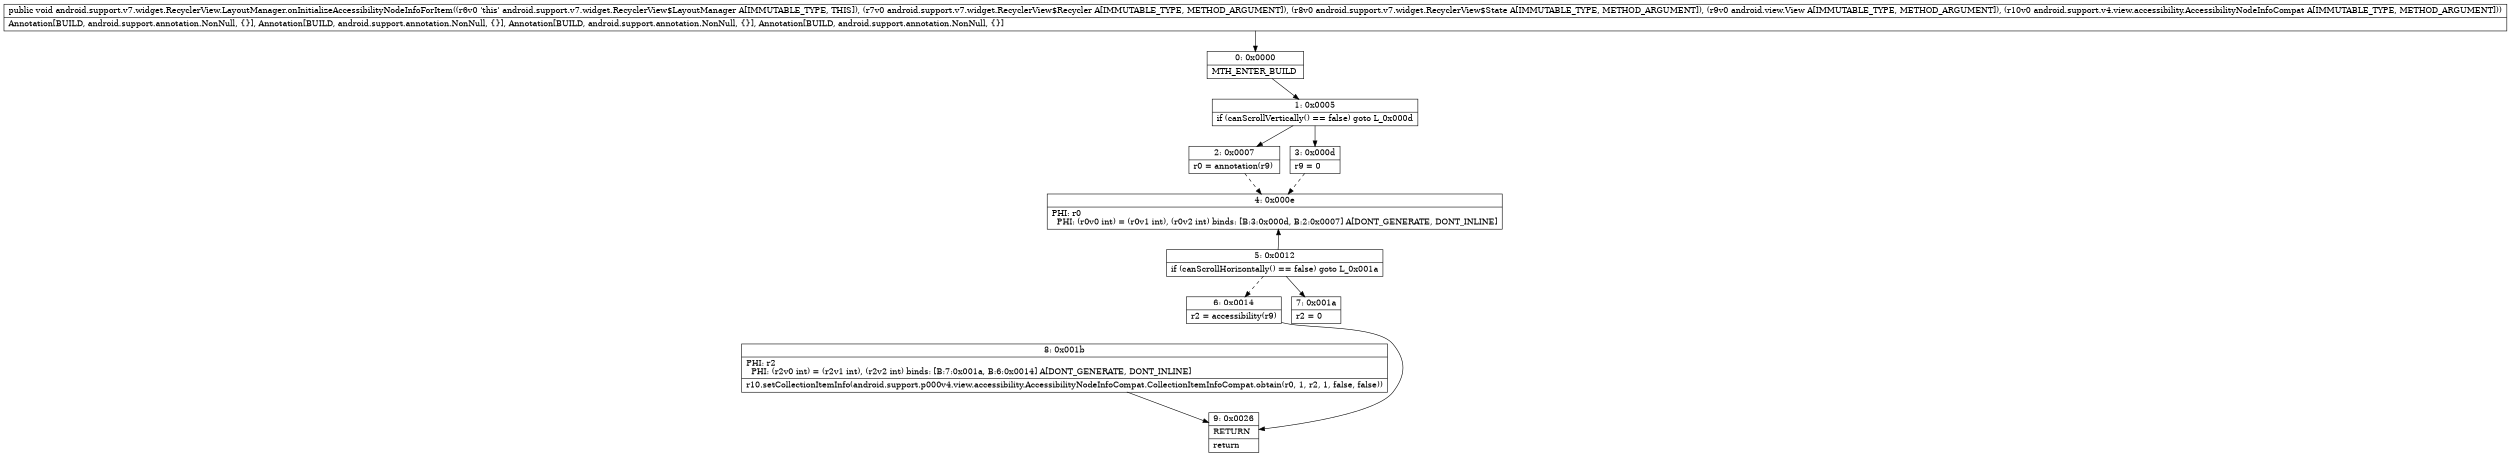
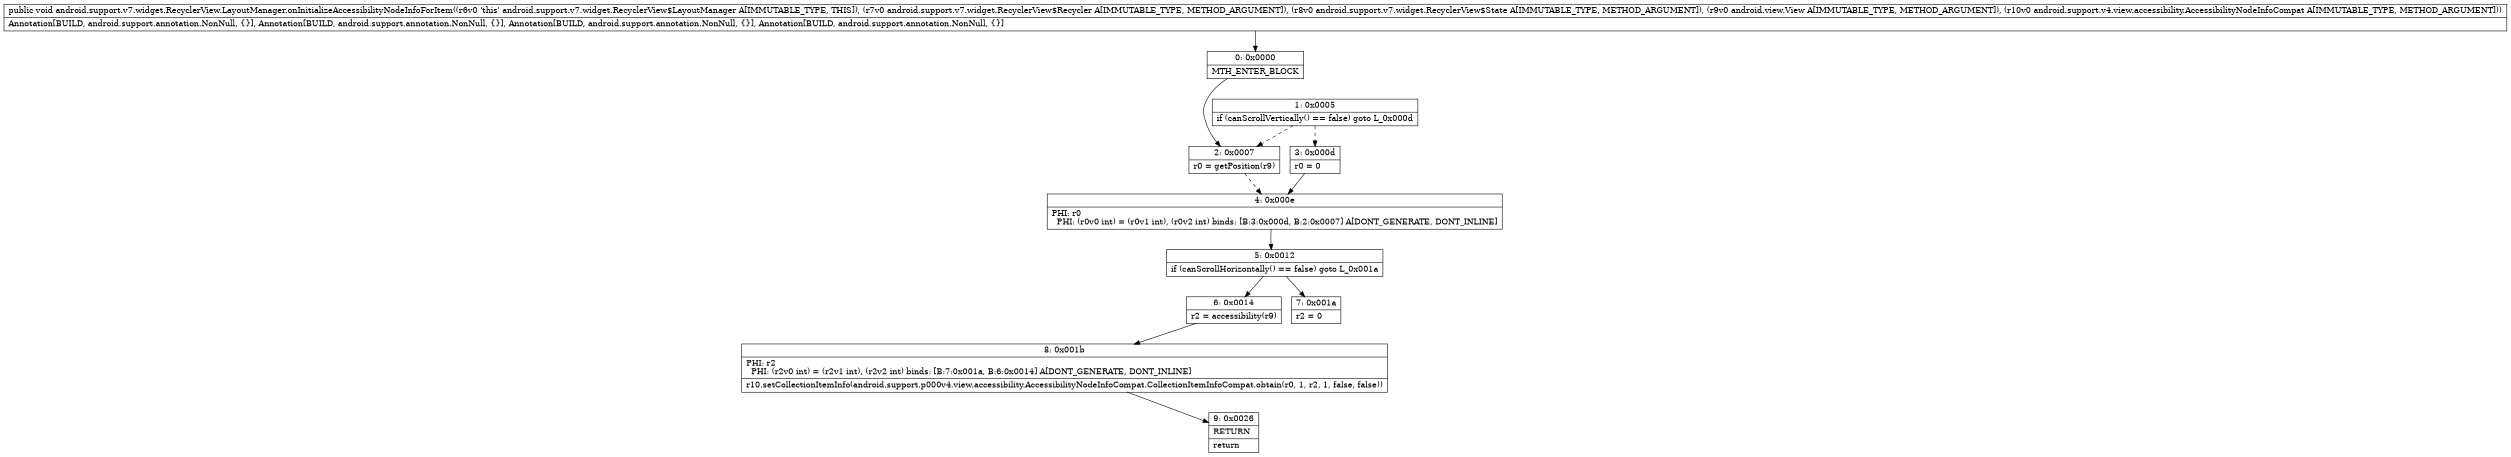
node "0: 0x0000": text "MTH_ENTER_BUILD" -> "MTH_ENTER_BLOCK"
edge "0: 0x0000" -> "1: 0x0005": now "0: 0x0000" -> "2: 0x0007"
edge "1: 0x0005" -> "3: 0x000d": style solid -> dashed
edge "1: 0x0005" -> "2: 0x0007": style solid -> dashed
node "2: 0x0007": text "r0 = annotation(r9)" -> "r0 = getPosition(r9)"
node "3: 0x000d": text "r9 = 0" -> "r0 = 0"
edge "3: 0x000d" -> "4: 0x000e": style dashed -> solid
edge "5: 0x0012" -> "4: 0x000e": reversed
edge "5: 0x0012" -> "6: 0x0014": style dashed -> solid
edge "6: 0x0014" -> "9: 0x0026": now "6: 0x0014" -> "8: 0x001b"
